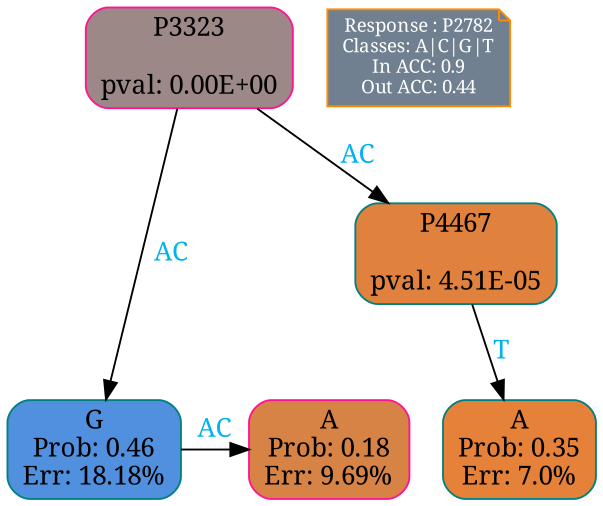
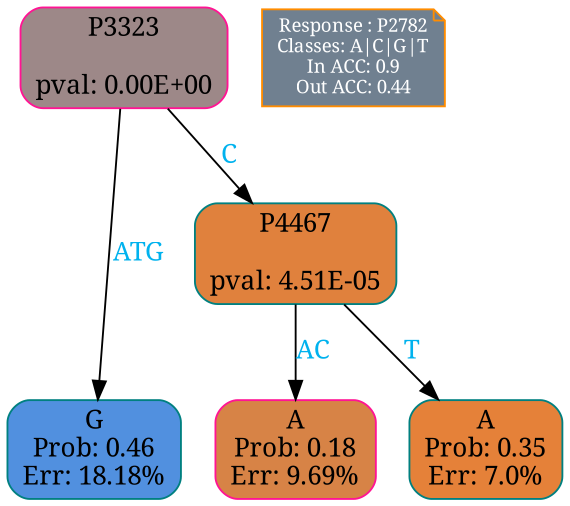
edge "P3323 pval: 0.00E+00" -> "P4467 pval: 4.51E-05": label "AC" -> "C"
edge "P3323 pval: 0.00E+00" -> "G Prob: 0.46 Err: 18.18%": label "AC" -> "ATG"
edge "G Prob: 0.46 Err: 18.18%" -> "A Prob: 0.18 Err: 9.69%": now "P4467 pval: 4.51E-05" -> "A Prob: 0.18 Err: 9.69%"
